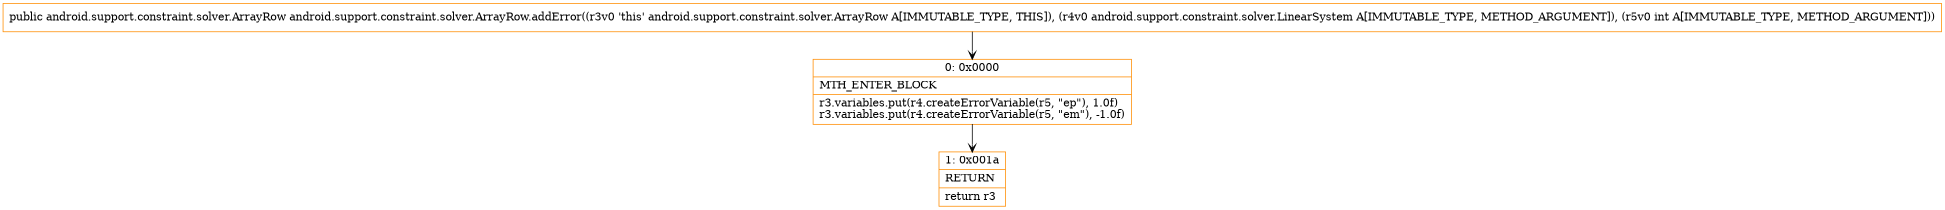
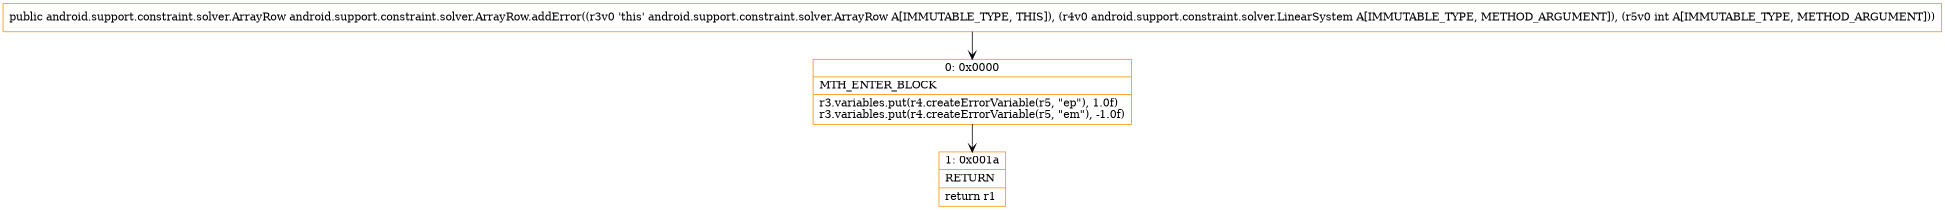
node "1: 0x001a": text "return r3" -> "return r1"
